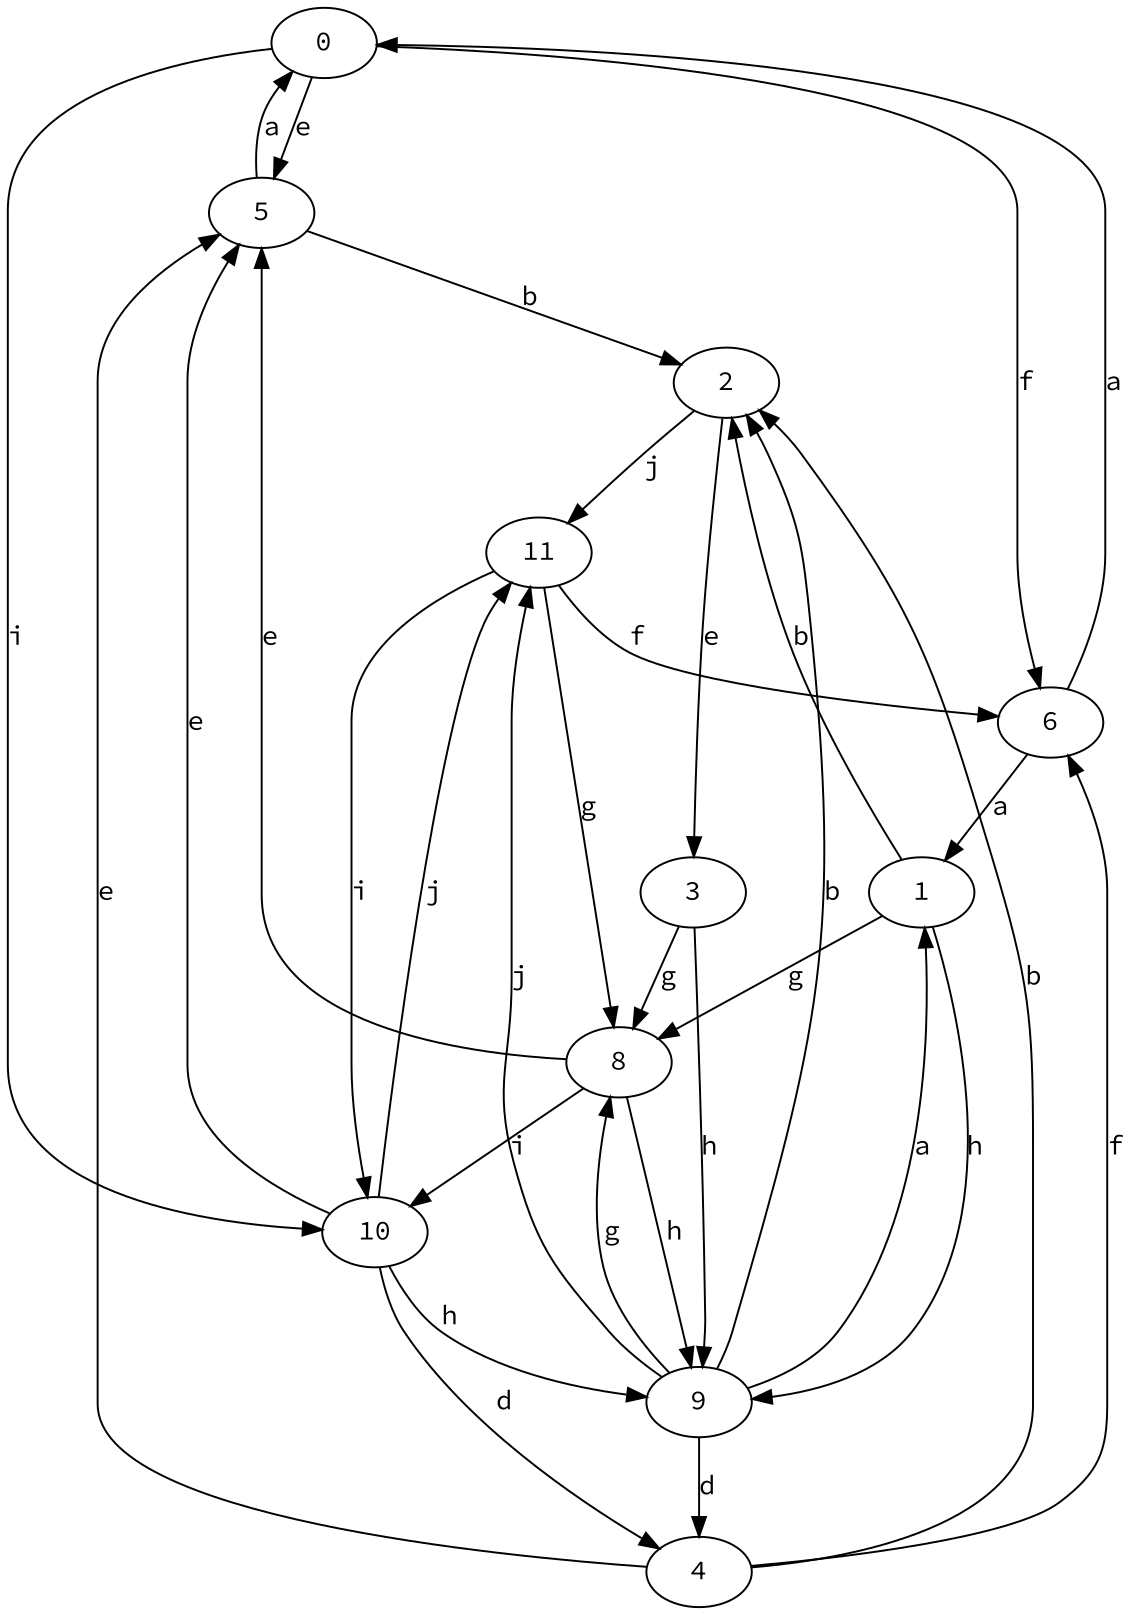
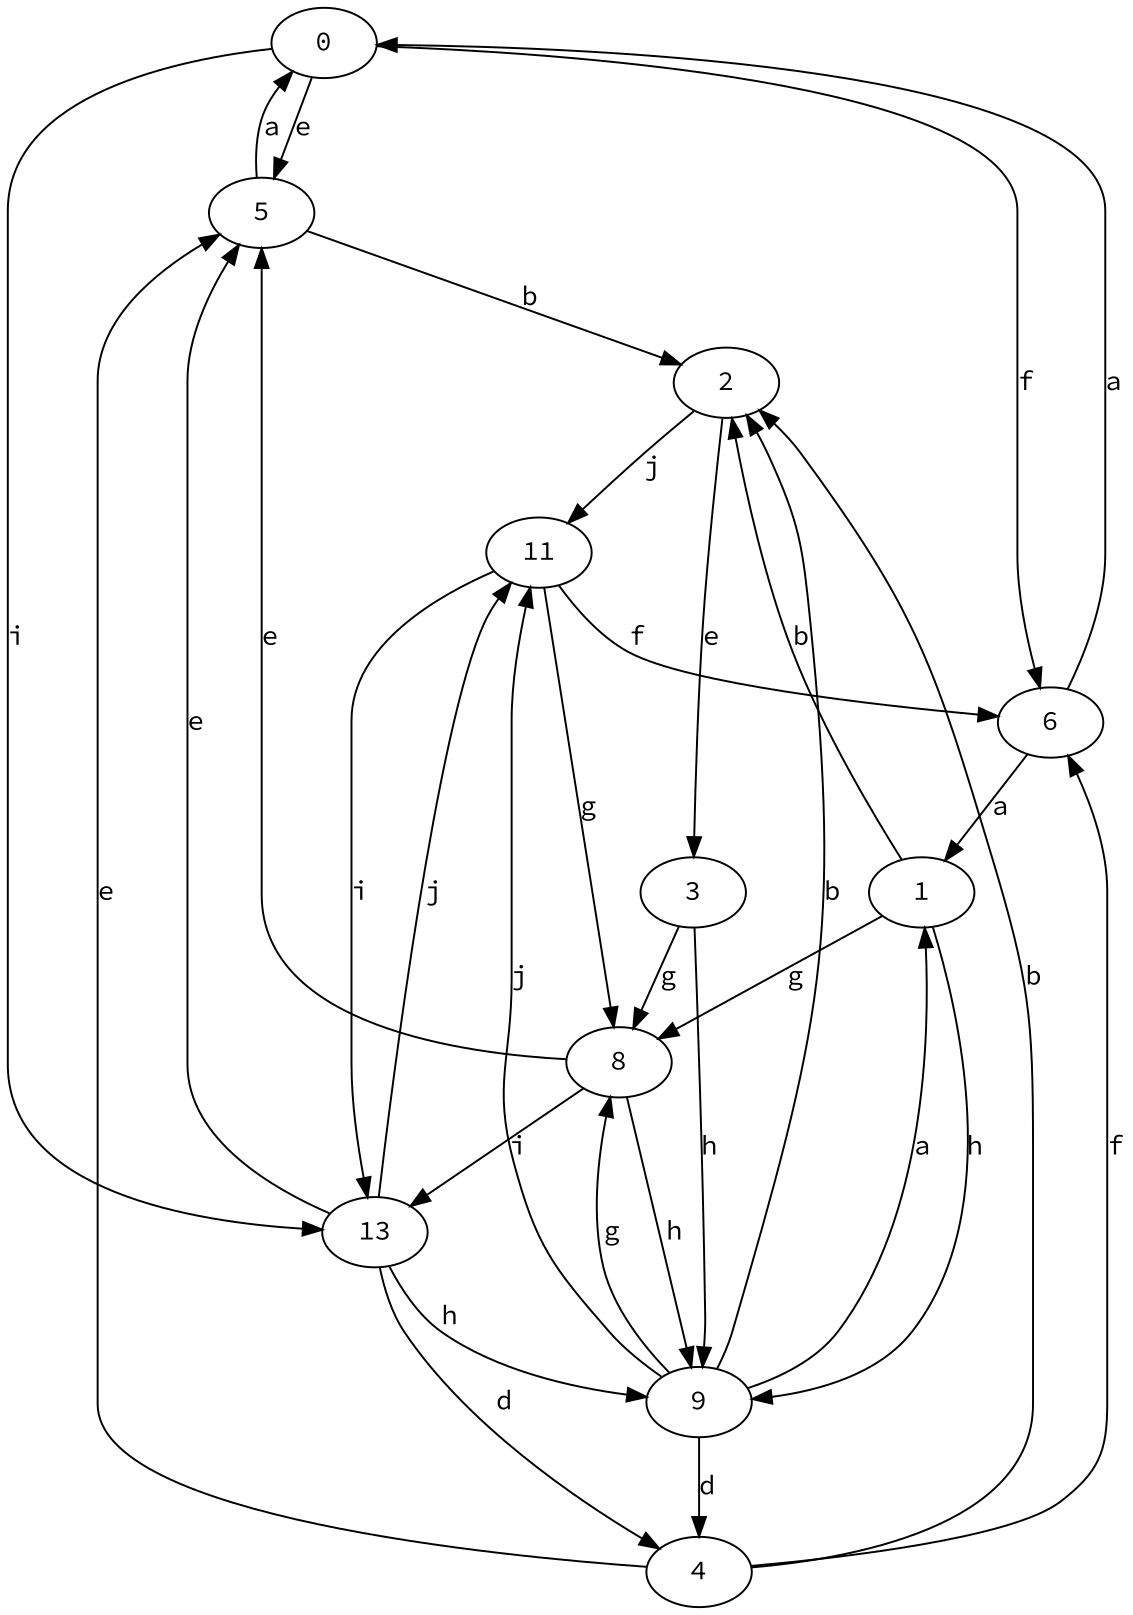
node "10": label "10" -> "13"
